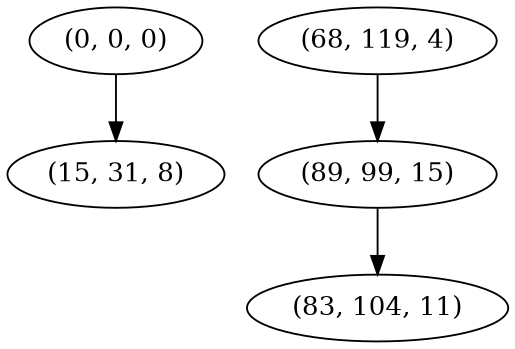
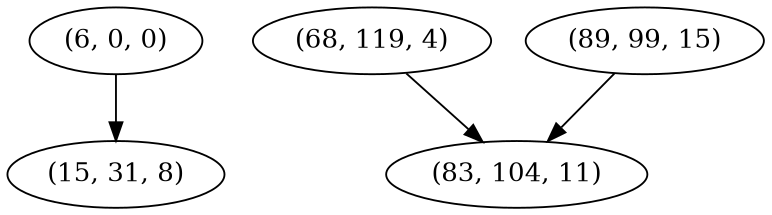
node "(0, 0, 0)": label "(0, 0, 0)" -> "(6, 0, 0)"
edge "(68, 119, 4)" -> "(89, 99, 15)": now "(68, 119, 4)" -> "(83, 104, 11)"
